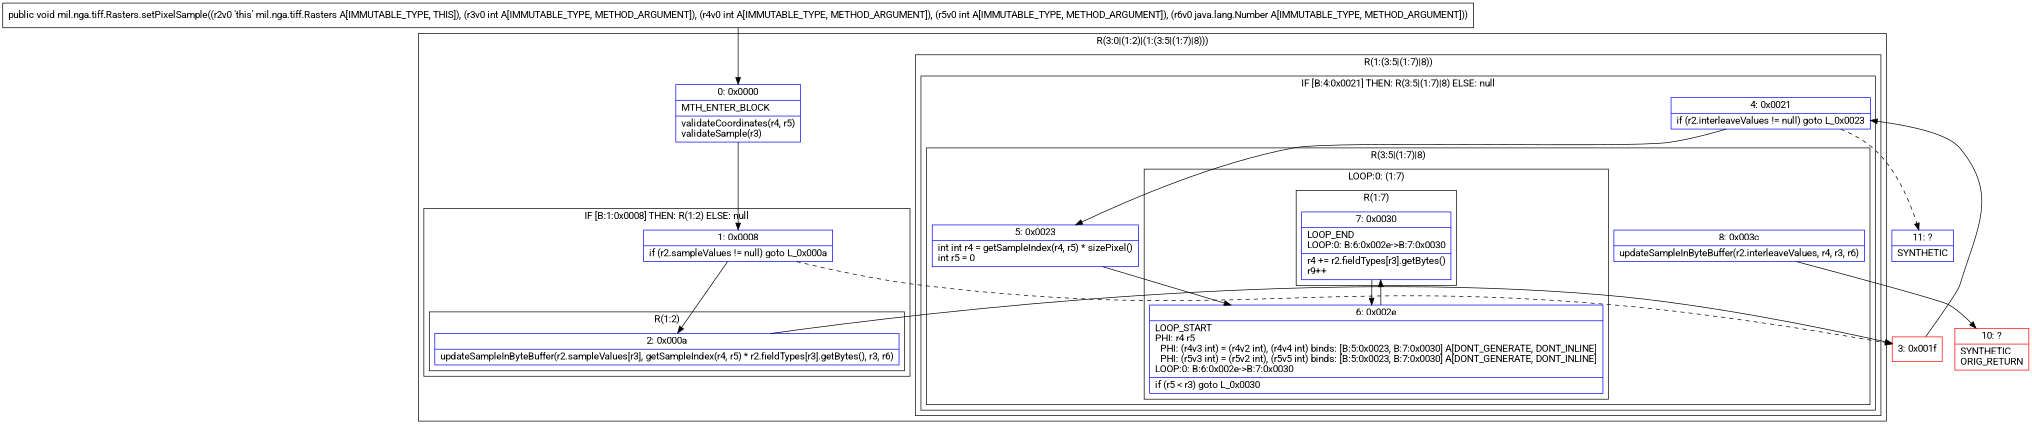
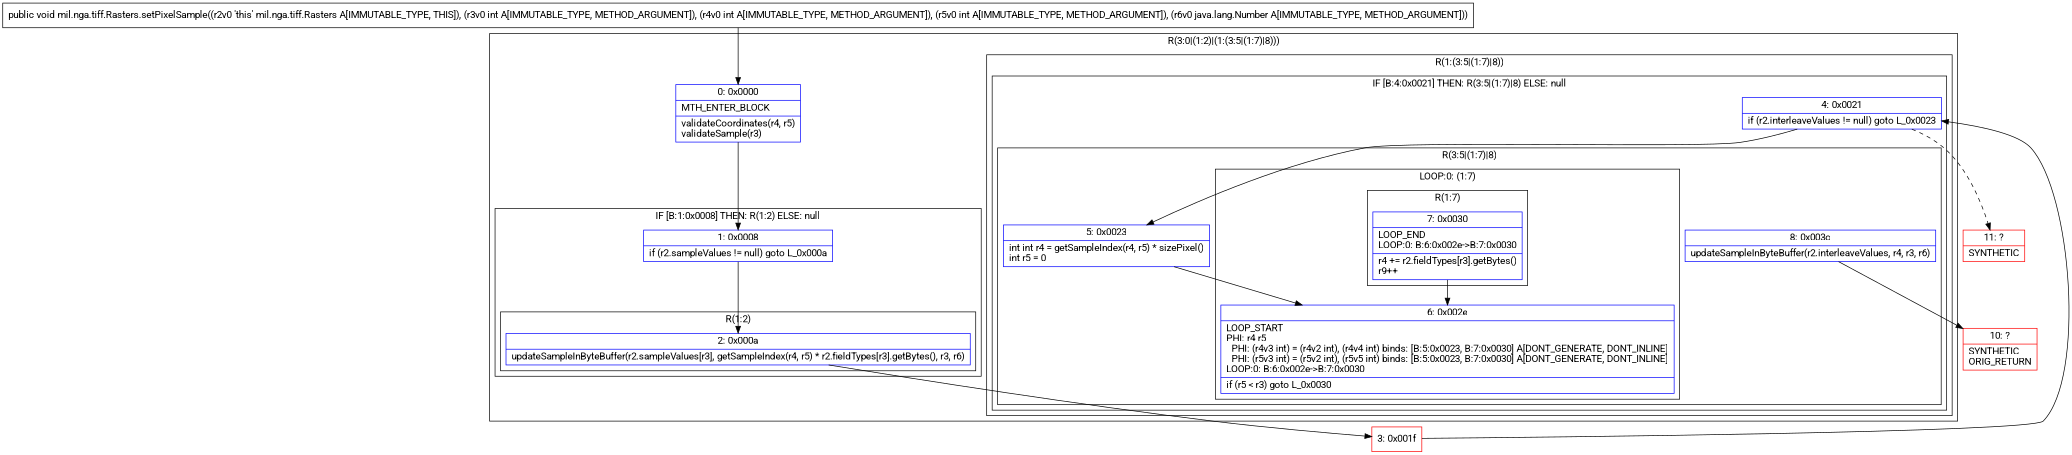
node "11: ?": color blue -> red
edge "6: 0x002e" -> "7: 0x0030": removed
edge "1: 0x0008" -> "3: 0x001f": removed
